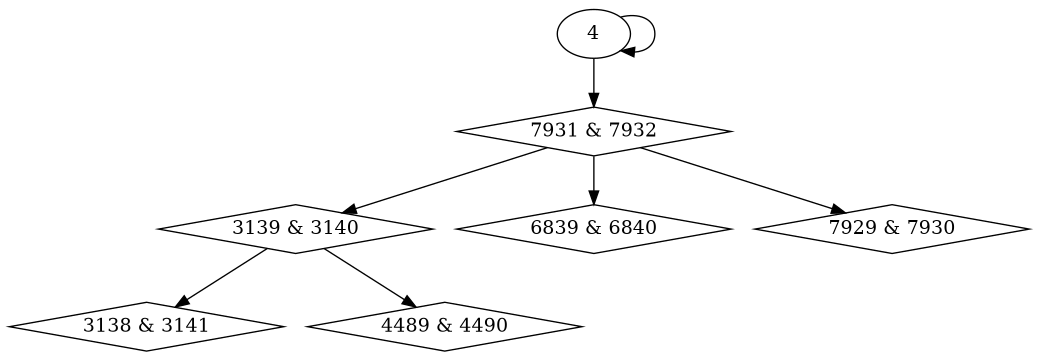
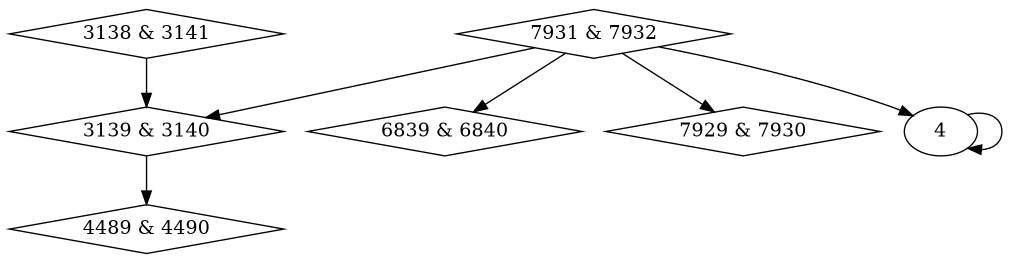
edge "4" -> "7931 & 7932": reversed
edge "3139 & 3140" -> "3138 & 3141": reversed
